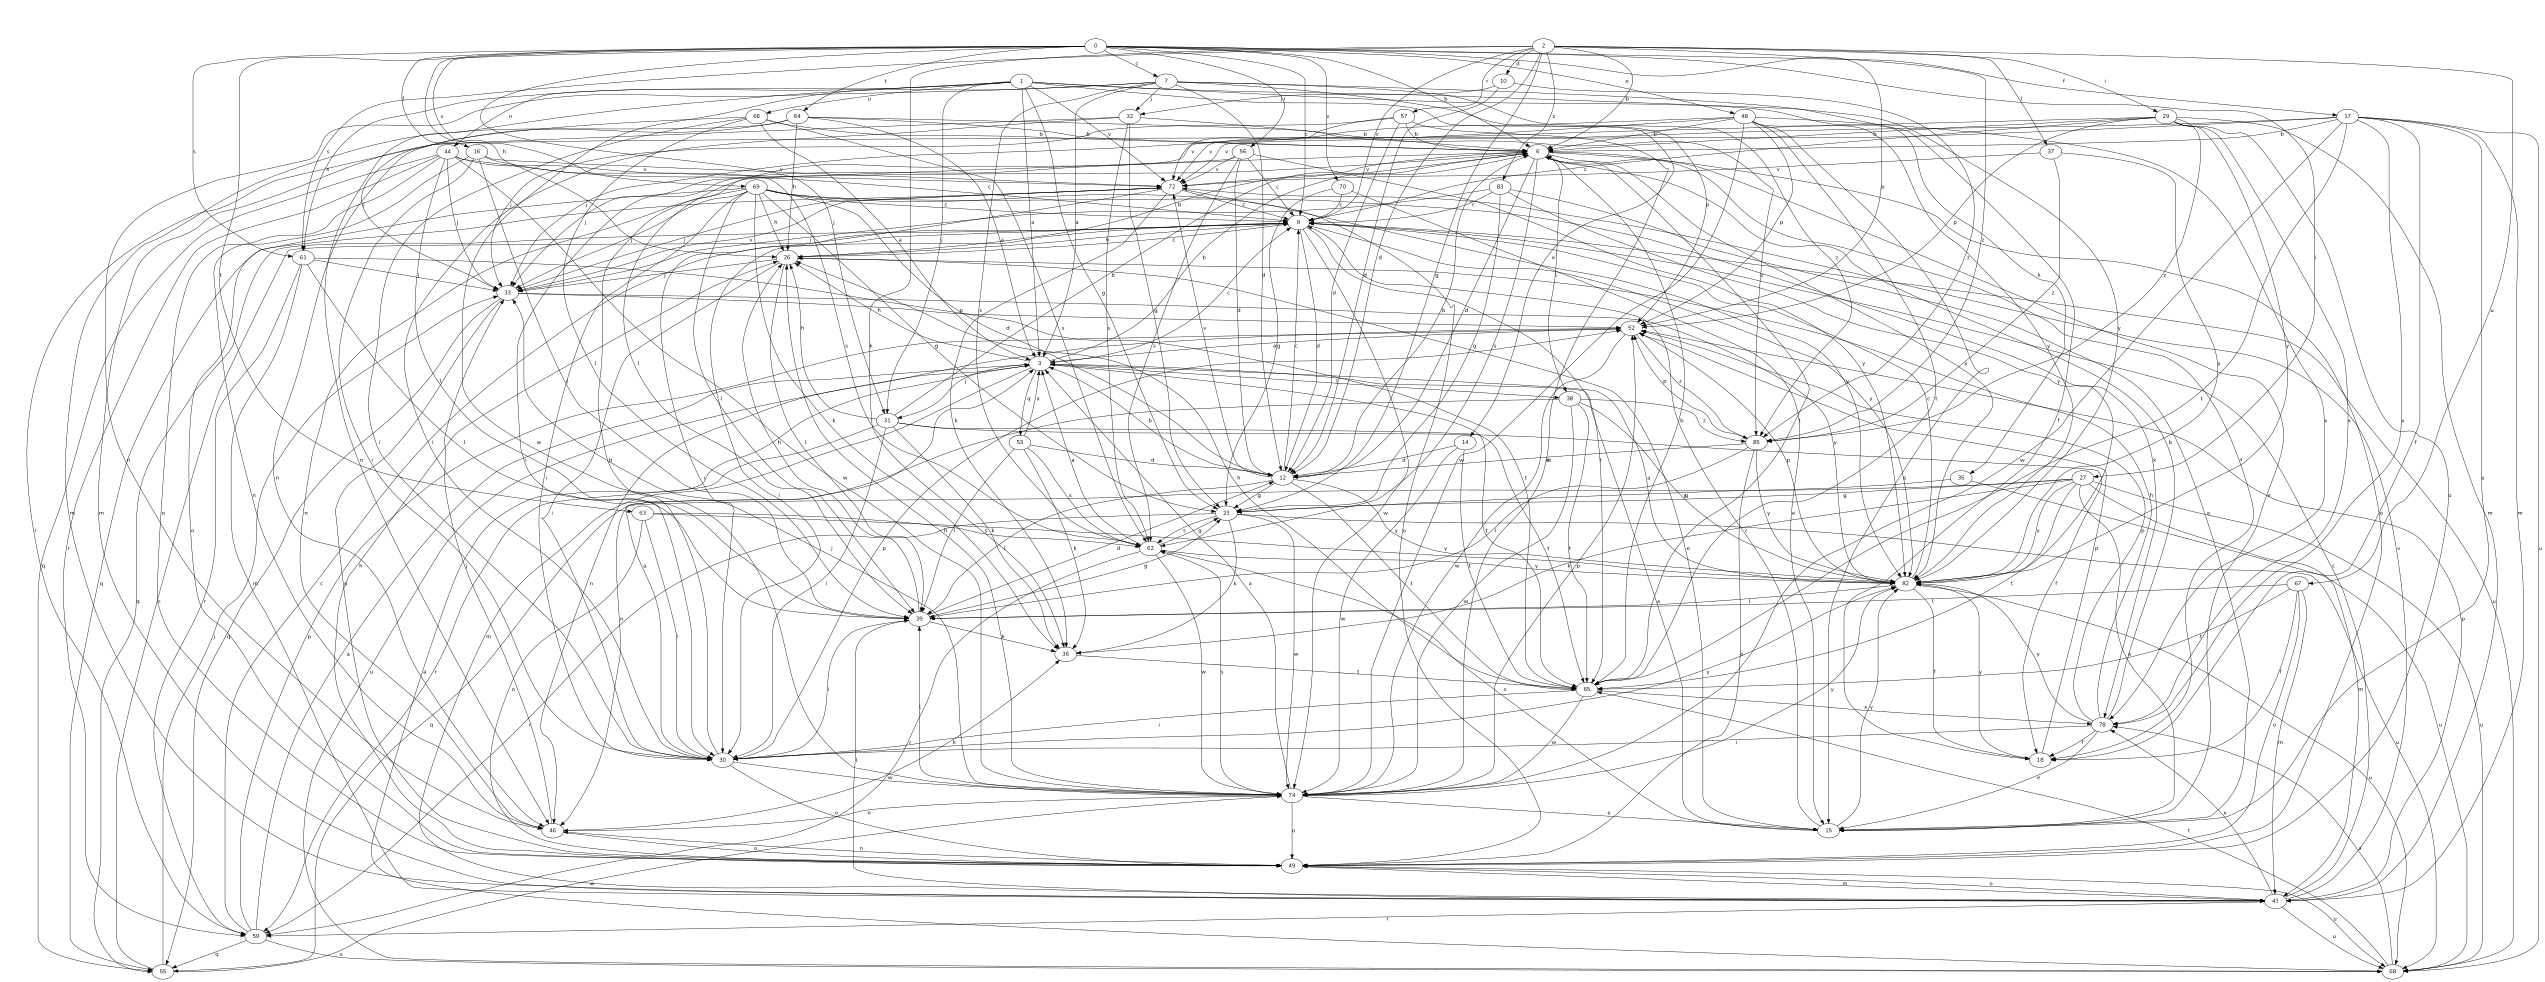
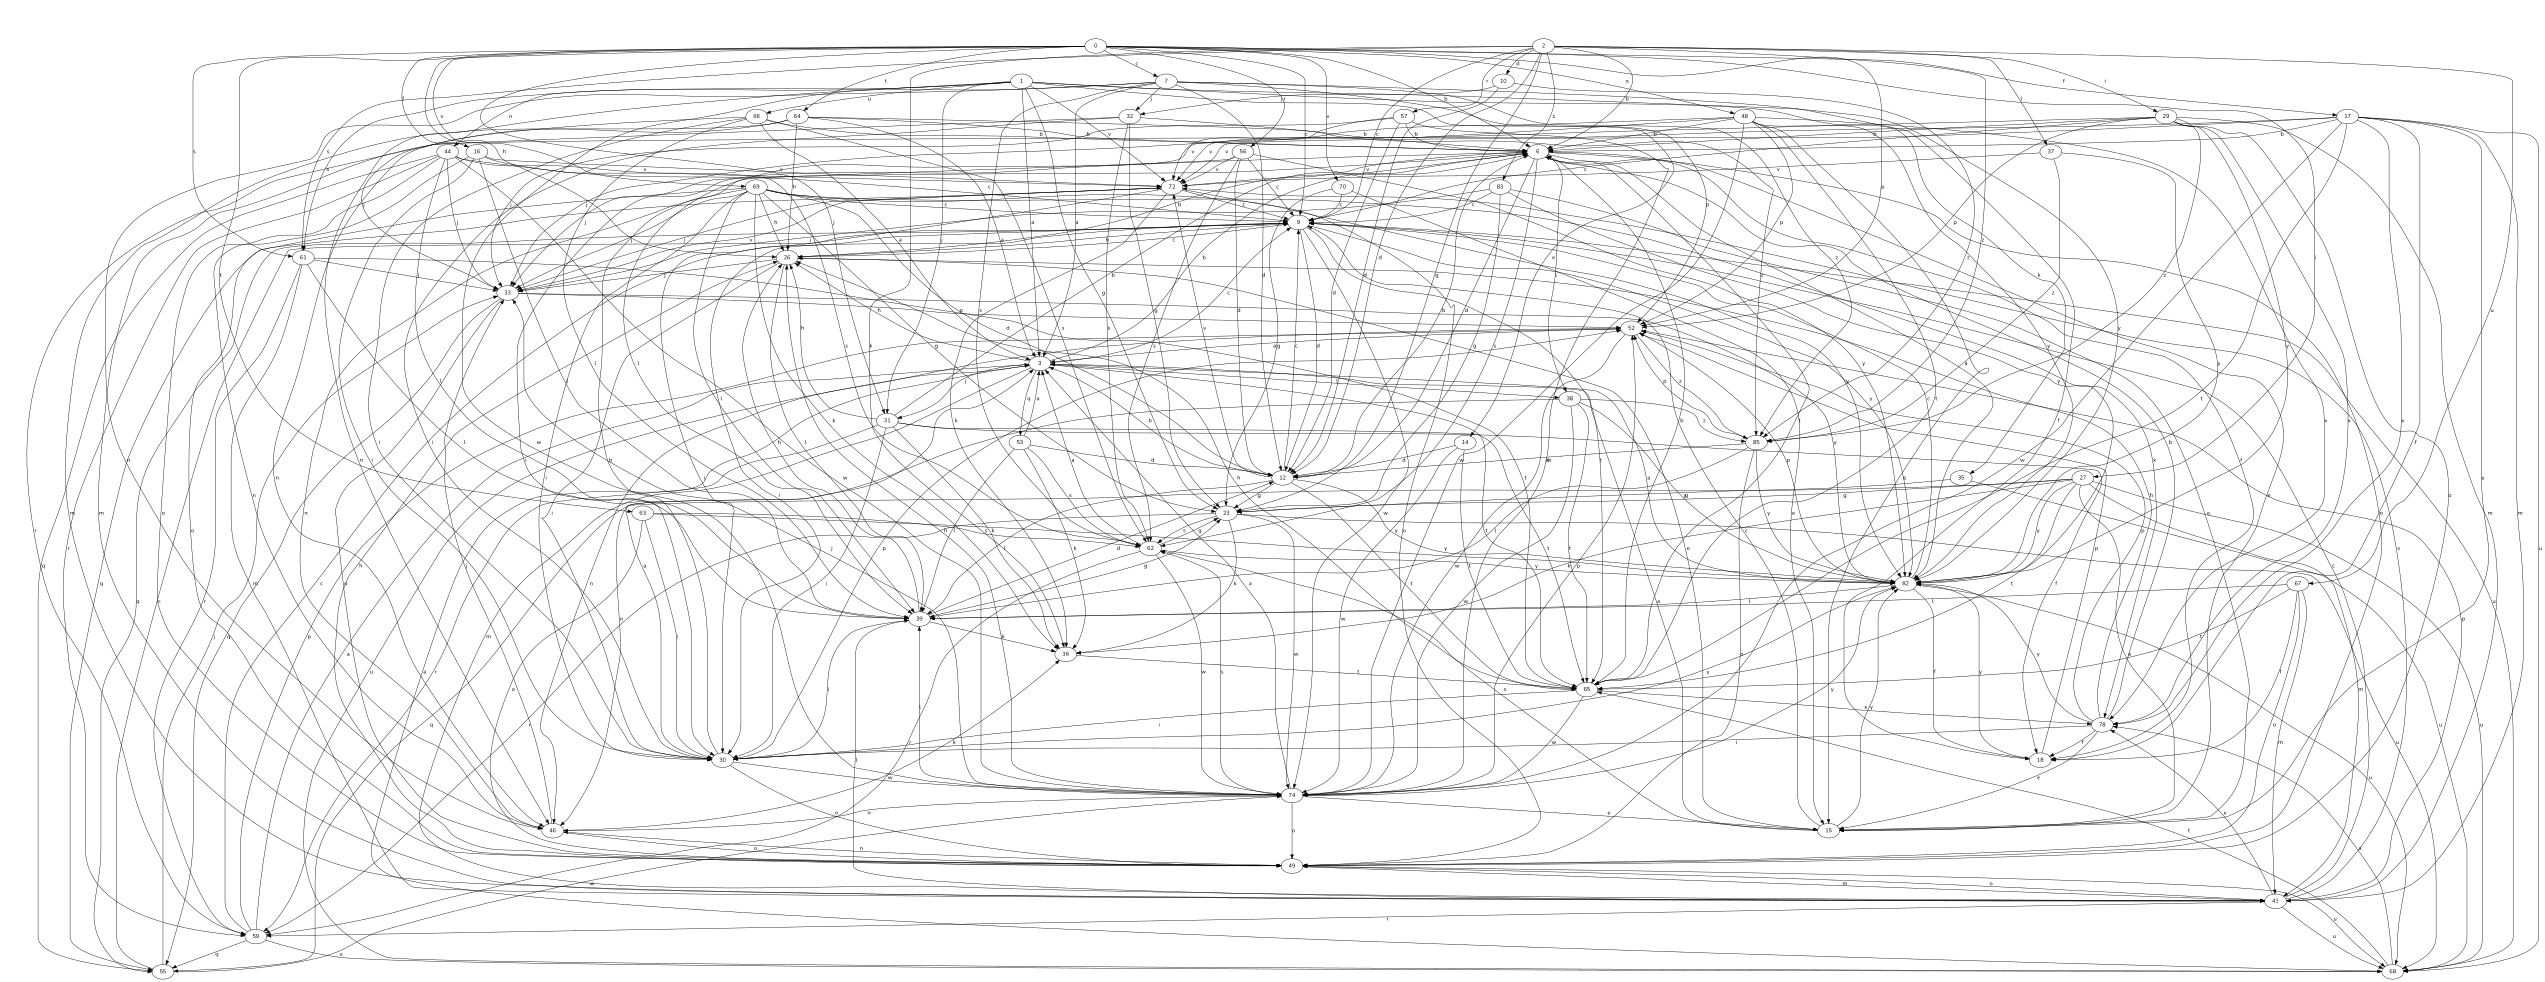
edge "6" -> "82": label "y" -> "a"
